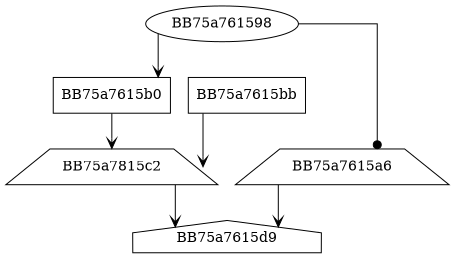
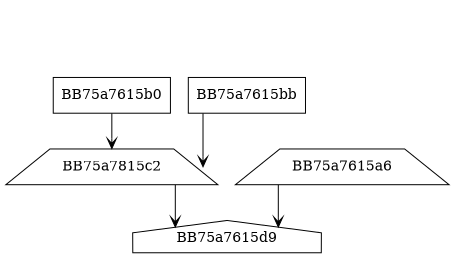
node "BB75a761598": removed
